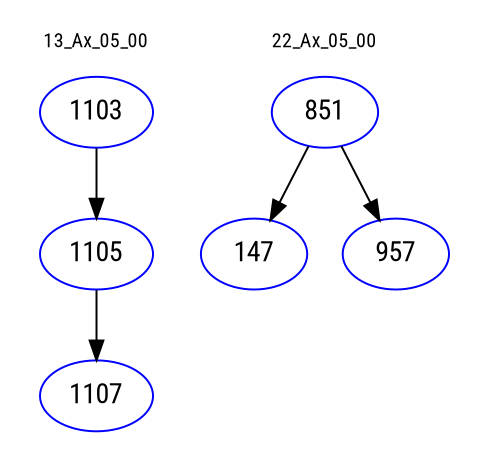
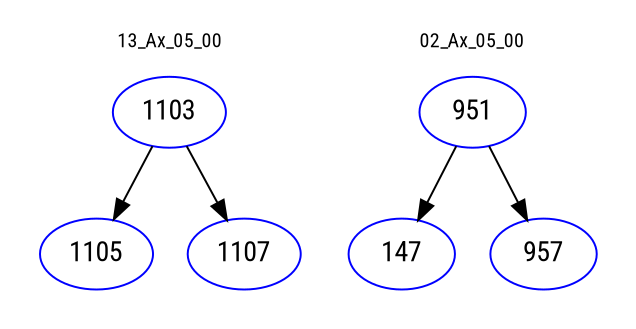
cluster "22_Ax_05_00": label "22_Ax_05_00" -> "02_Ax_05_00"
node "851": label "851" -> "951"
edge "1105" -> "1107": now "1103" -> "1107"
